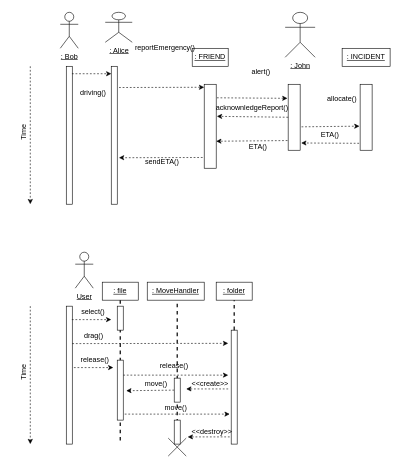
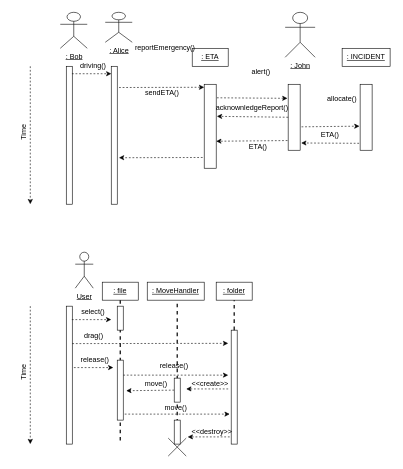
node ": Bob": size 18x36 -> 27x36
node ": FRIEND": label ": FRIEND" -> ": ETA"
node "driving()": moved (93, 93) -> (93, 66)
node "sendETA()": moved (162, 162) -> (162, 93)
